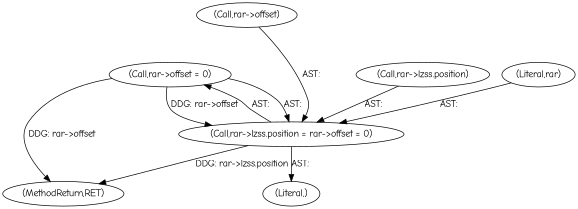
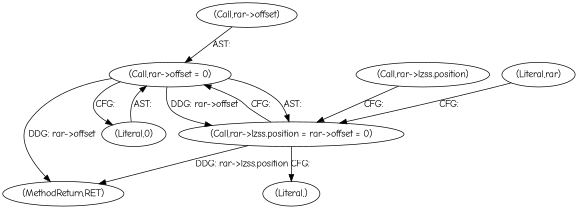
edge "(Call,rar->offset)" -> "(Call,rar->lzss.position = rar->offset = 0)": now "(Call,rar->offset)" -> "(Call,rar->offset = 0)"
edge "(Call,rar->lzss.position = rar->offset = 0)" -> "(Call,rar->offset = 0)": label "AST: " -> "CFG: "
edge "(Call,rar->lzss.position)" -> "(Call,rar->lzss.position = rar->offset = 0)": label "AST: " -> "CFG: "
edge "(Literal,rar)" -> "(Call,rar->lzss.position = rar->offset = 0)": label "AST: " -> "CFG: "
node "(Literal,0)": added
edge "(Call,rar->lzss.position = rar->offset = 0)" -> "(Literal,)": label "AST: " -> "CFG: "
